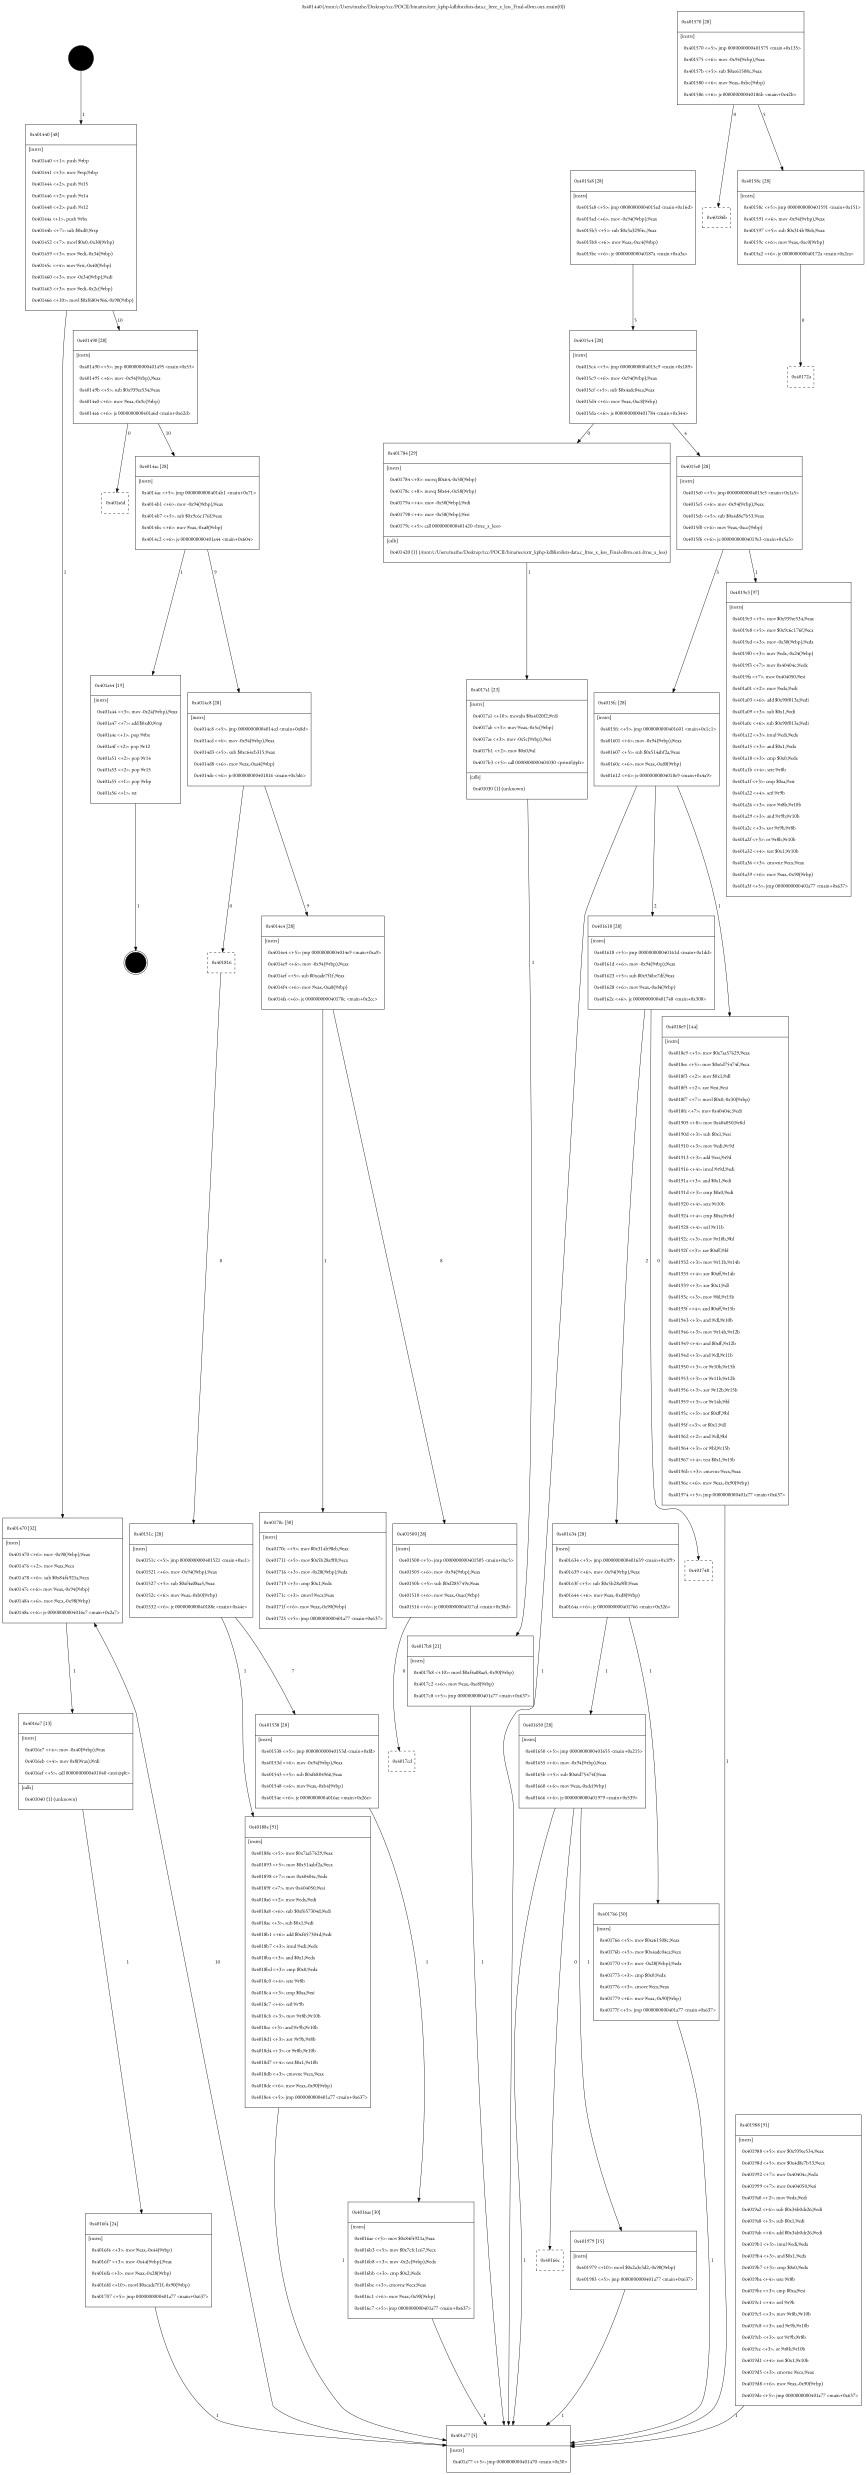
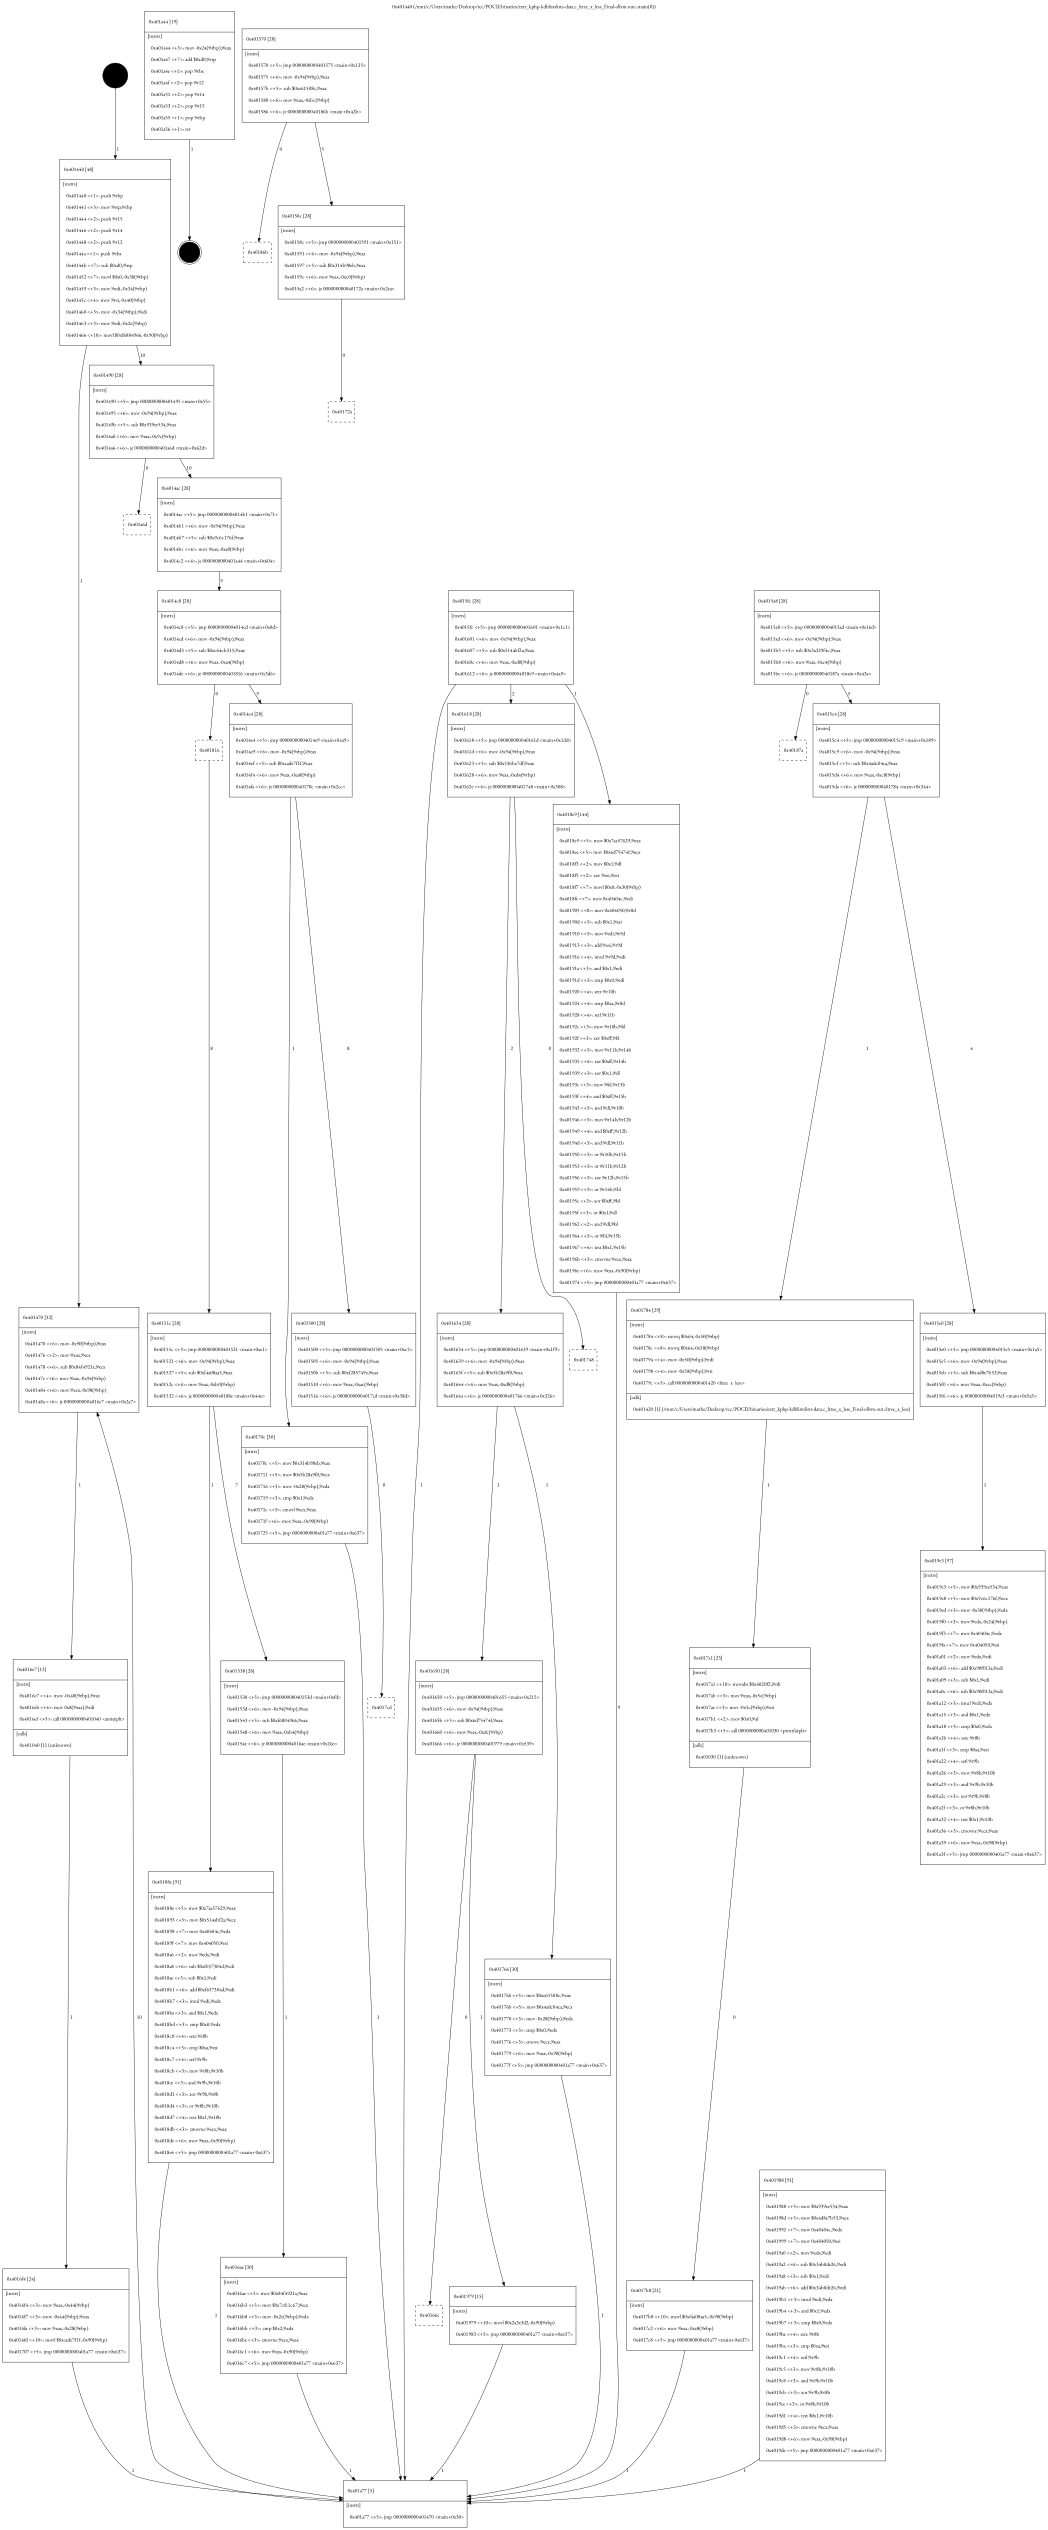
edge "0x4015c4 [28]" -> "0x401784 [29]": label " 0" -> " 1"
edge "0x4014ac [28]" -> "0x401a44 [19]": removed, label "1"
edge "0x4015e0 [28]" -> "0x4015fc [28]": removed, label "3"
node "0x40187a": added
edge "0x4017a1 [23]" -> "0x4017b8 [21]": label " 1" -> " 0"
edge "0x4018e9 [144]" -> "0x401a77 [5]": label " 1" -> " 9"
edge "0x401650 [28]" -> "0x401a77 [5]": now "0x40170c [30]" -> "0x401a77 [5]"
